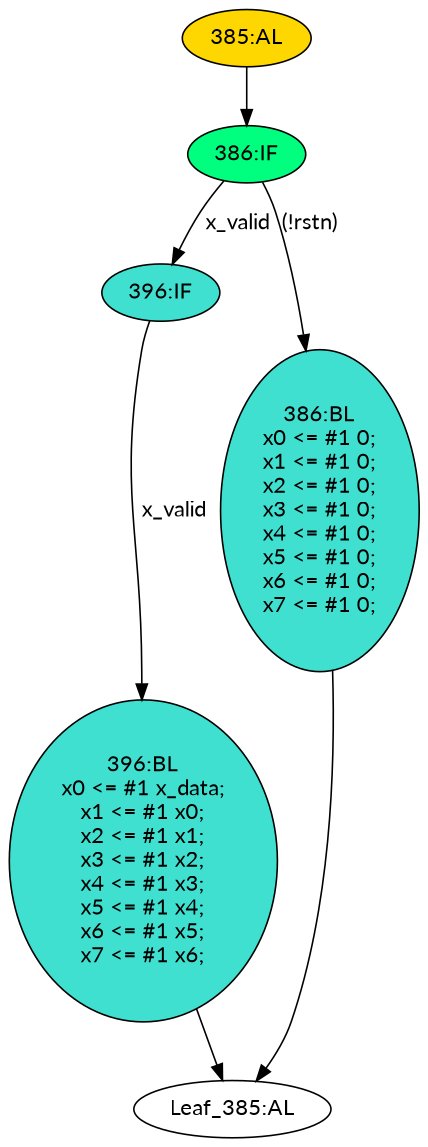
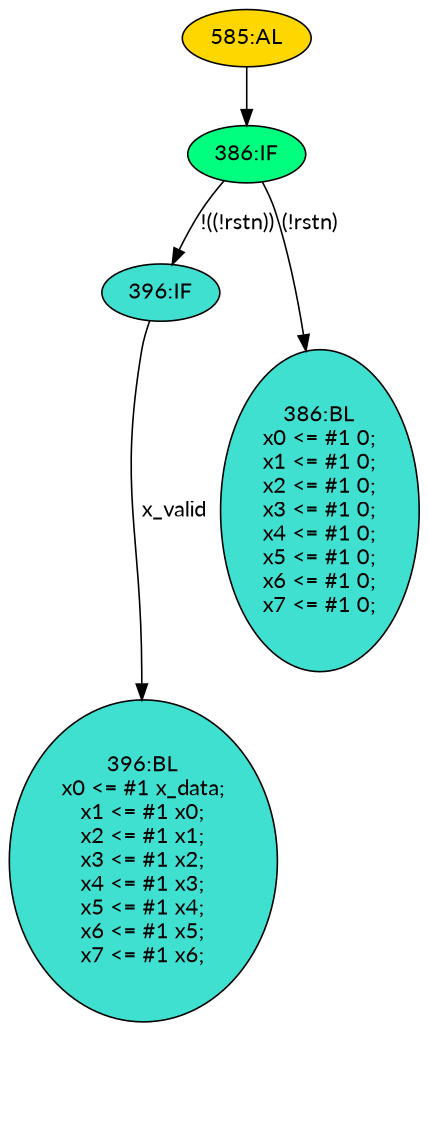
node "385:AL": label "385:AL" -> "585:AL"
edge "386:IF" -> "396:IF": label "x_valid" -> "!((!rstn))"
node "Leaf_385:AL": removed
